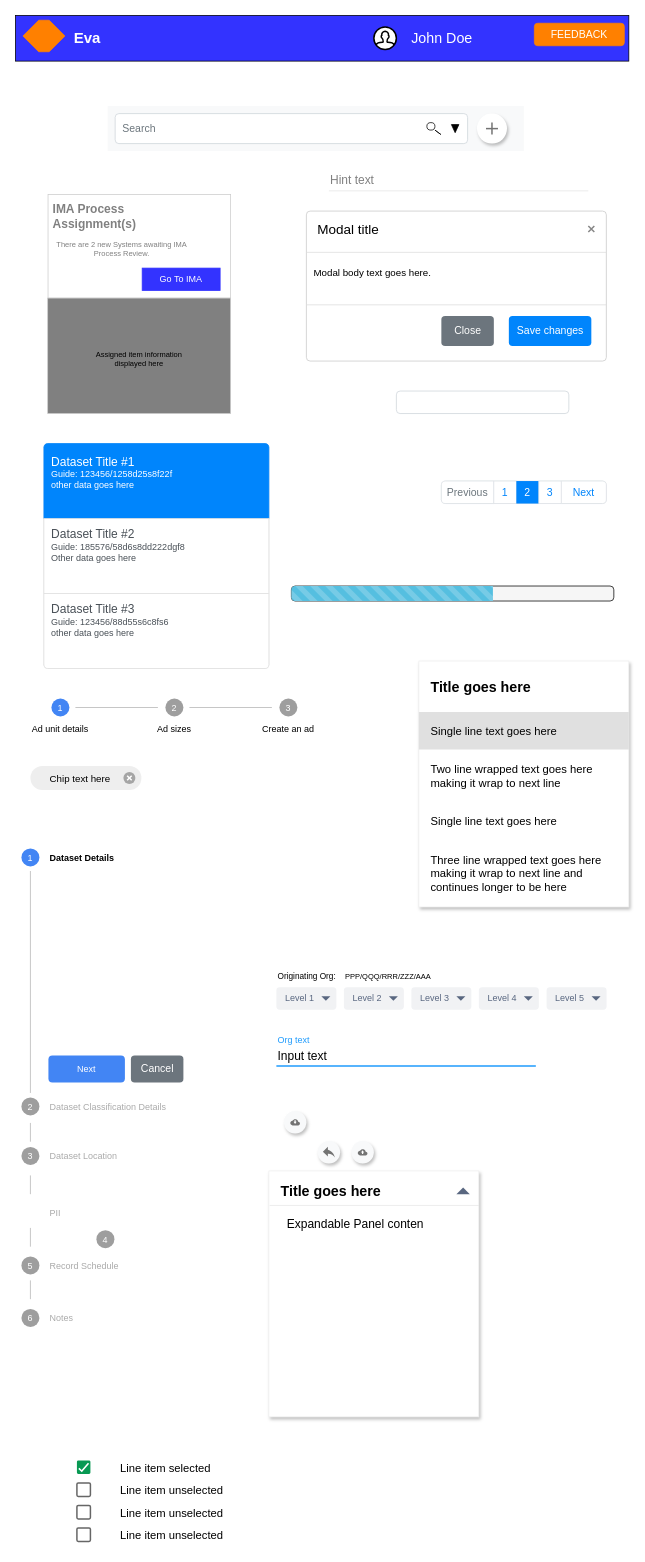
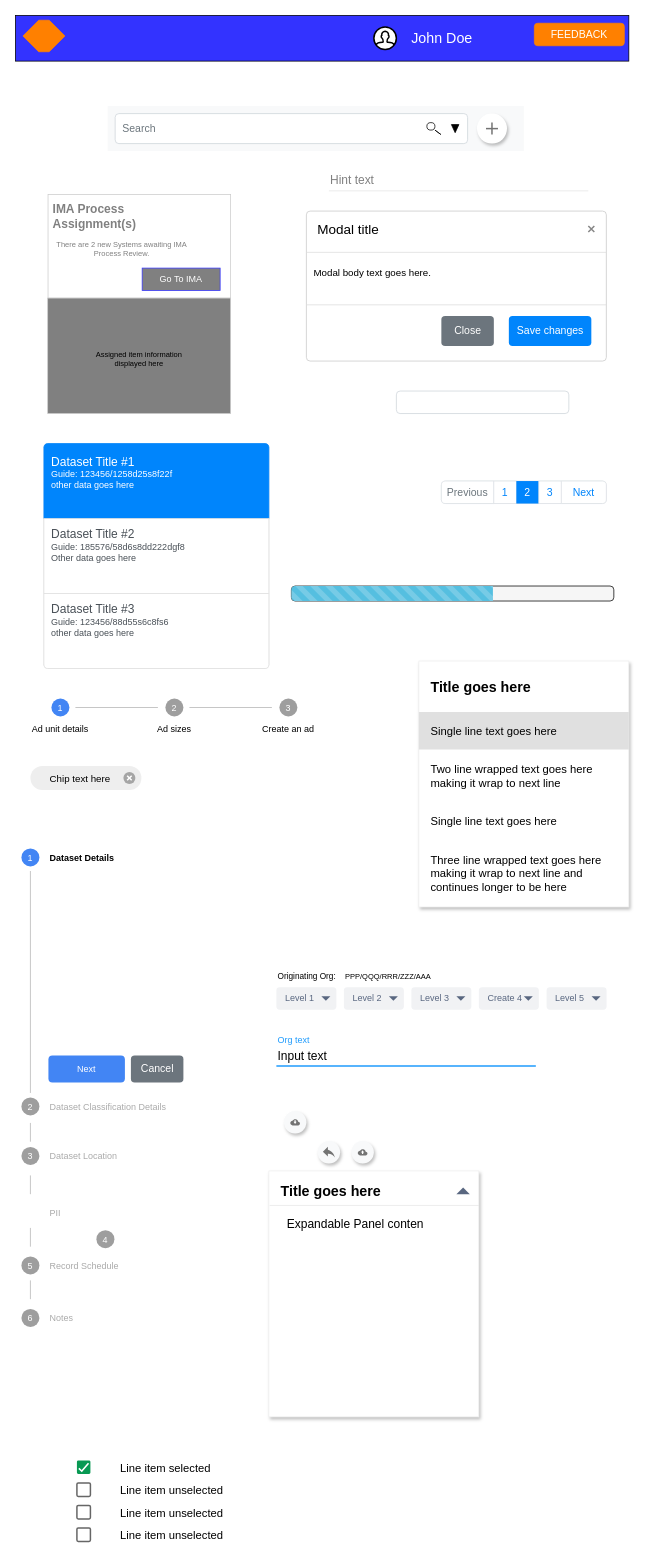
node "Eva": removed
node "Go To IMA": fillcolor #3333ff -> #808080
node "Level 4": label "Level 4" -> "Create 4"
